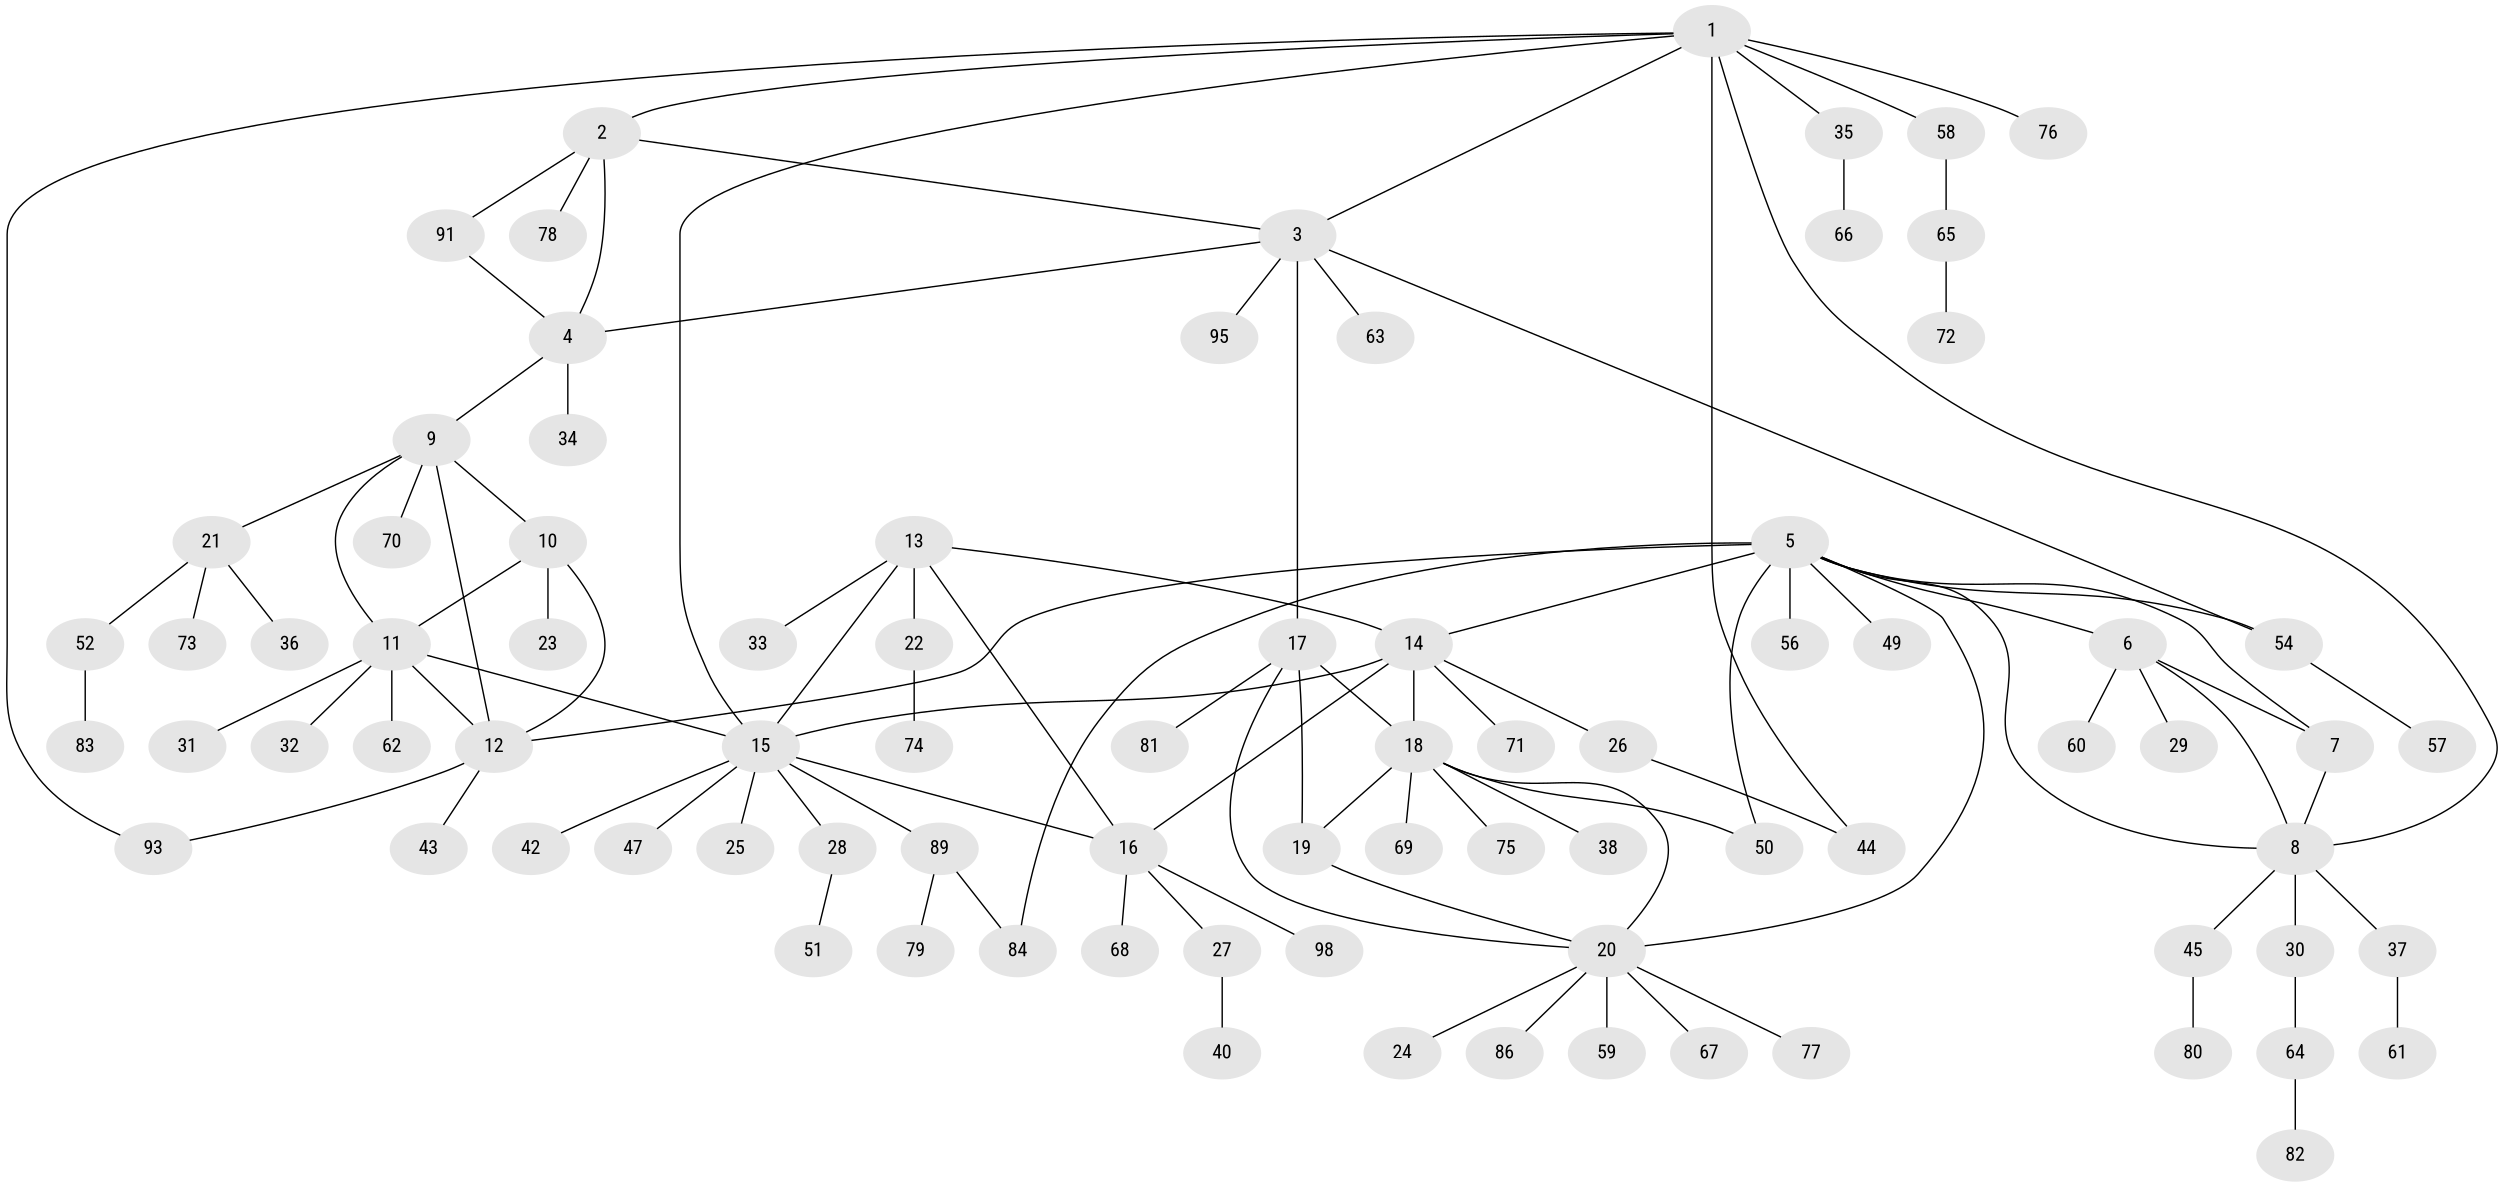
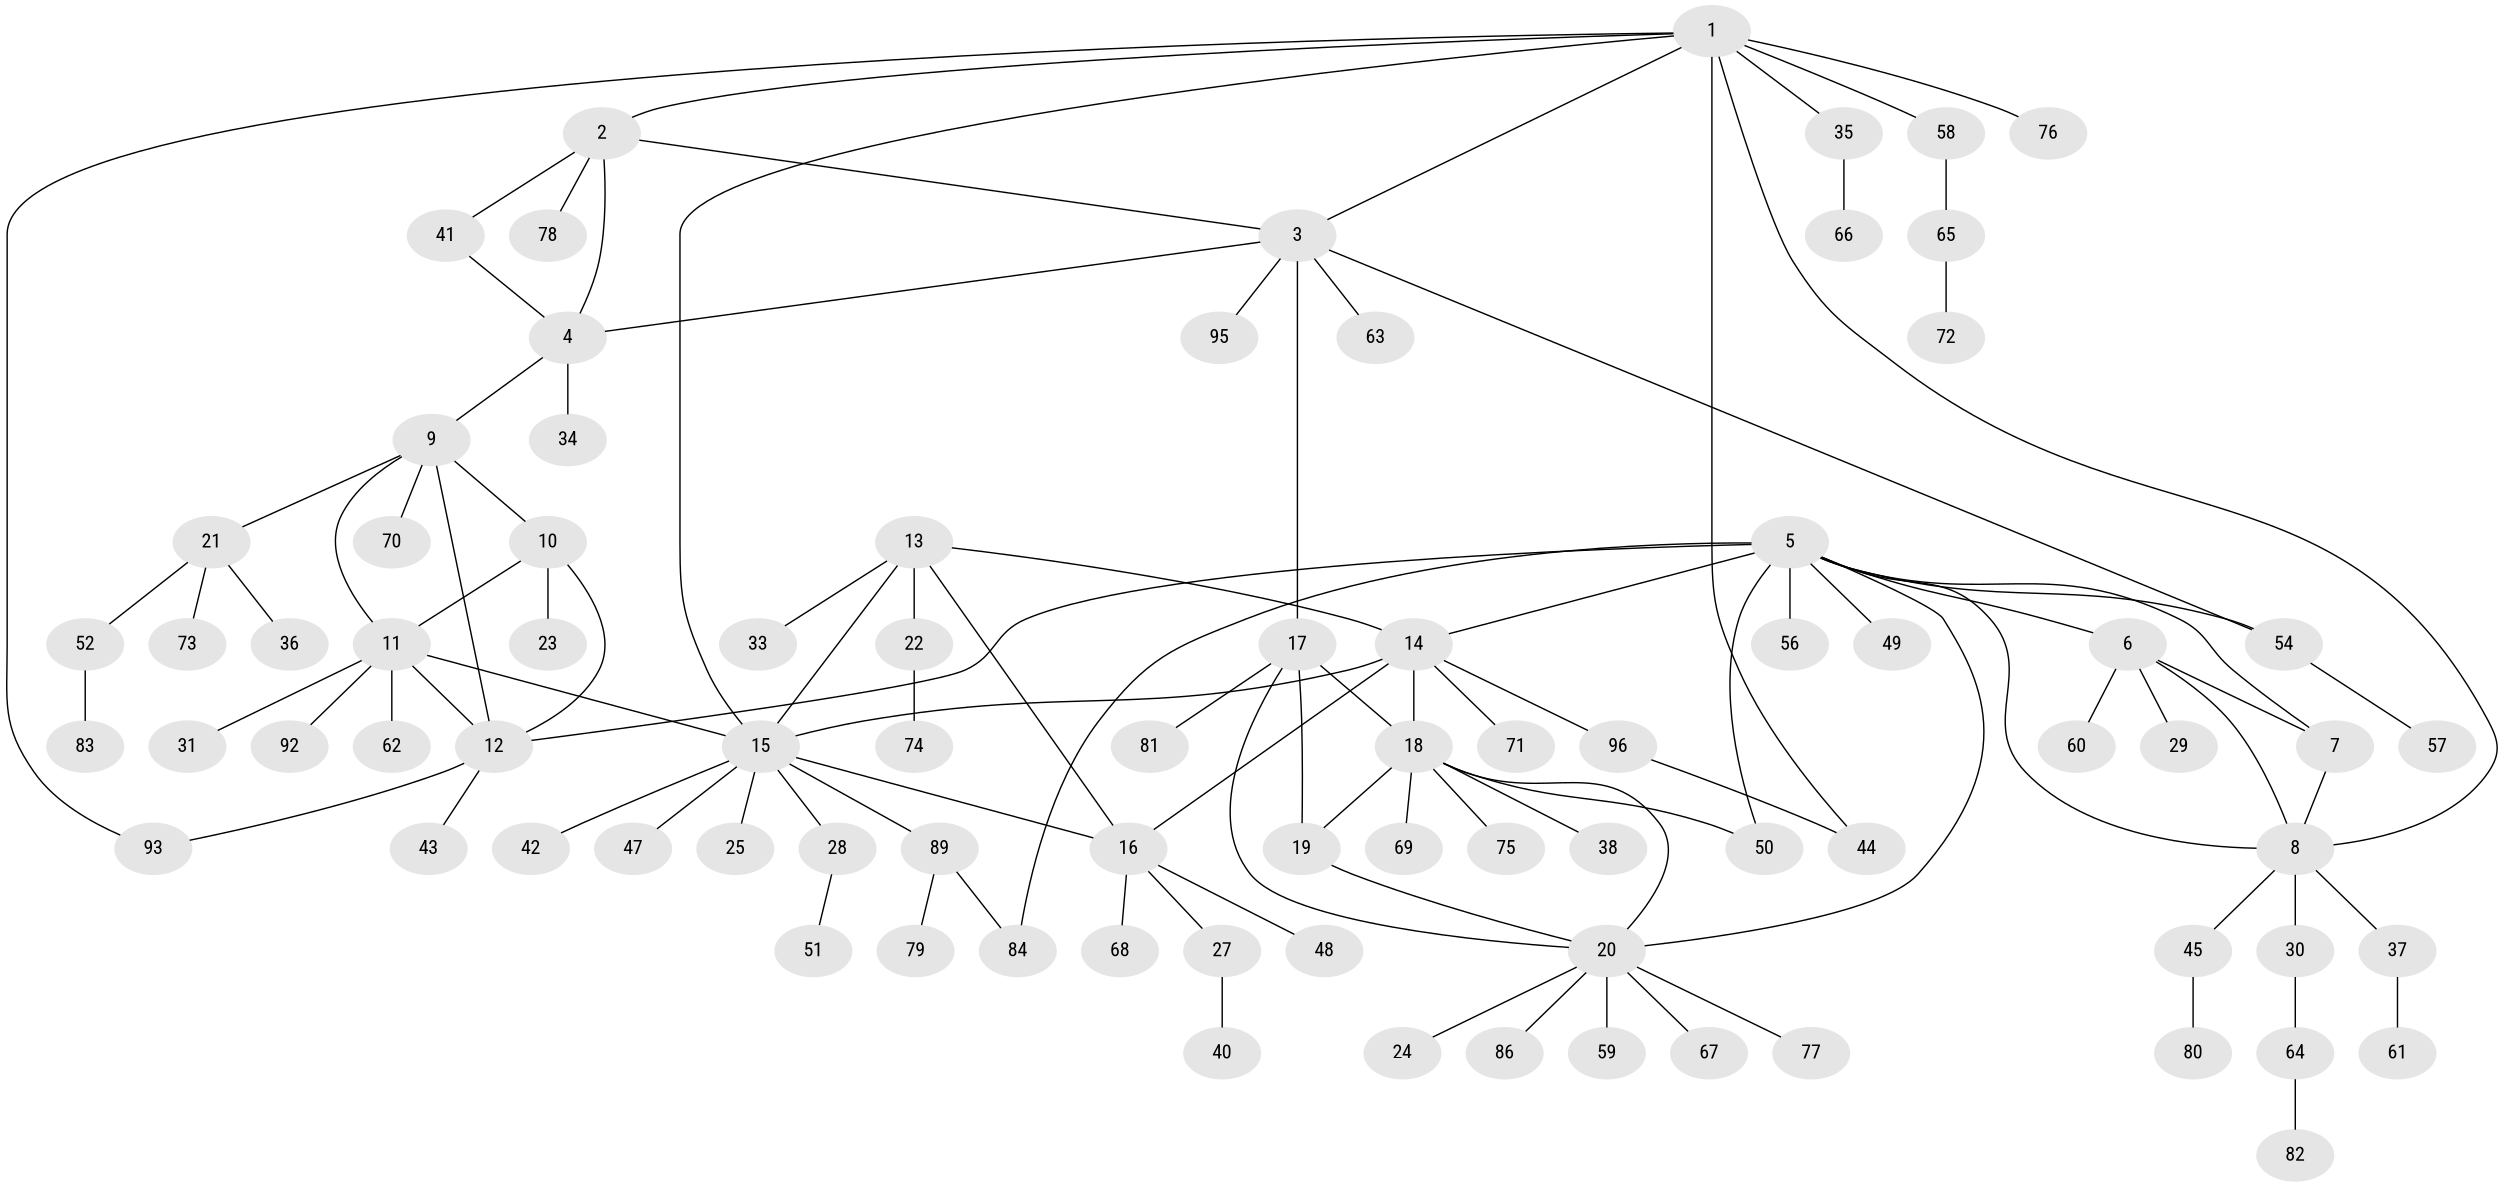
node "91": label "91" -> "41"
node "32": label "32" -> "92"
node "26": label "26" -> "96"
node "98": label "98" -> "48"
